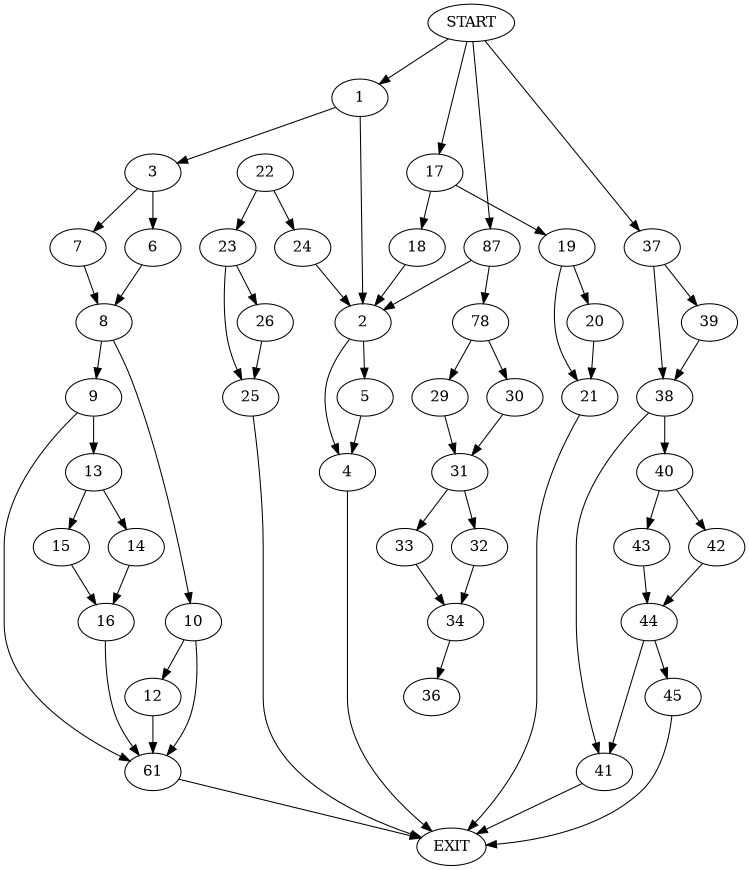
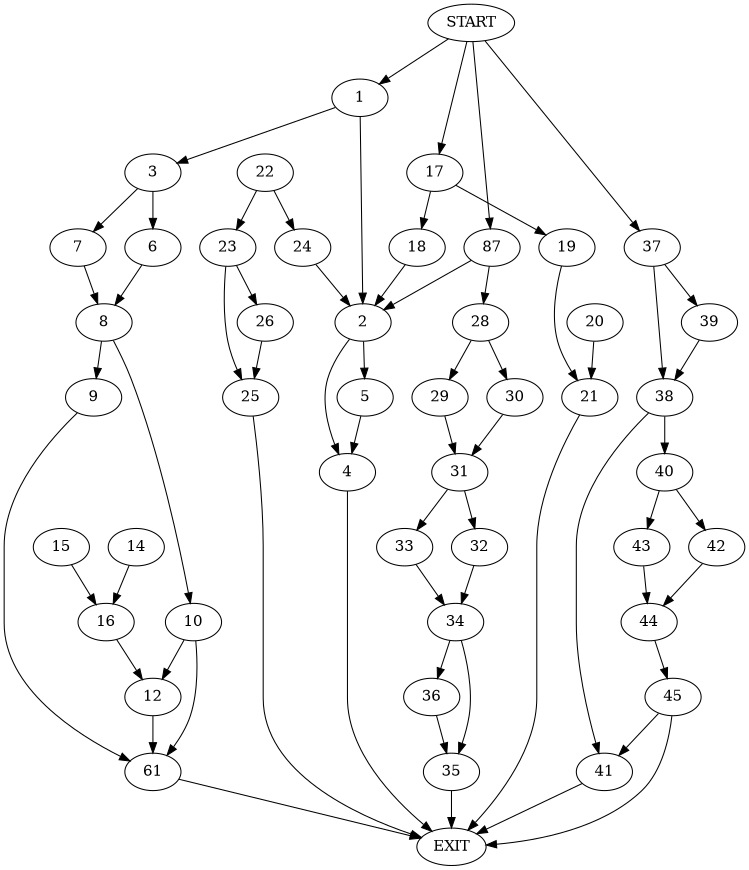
edge "19" -> "20": removed
node "78": label "78" -> "28"
node "13": removed
edge "44" -> "41": now "45" -> "41"
edge "16" -> "61": now "16" -> "12"
node "35": added
